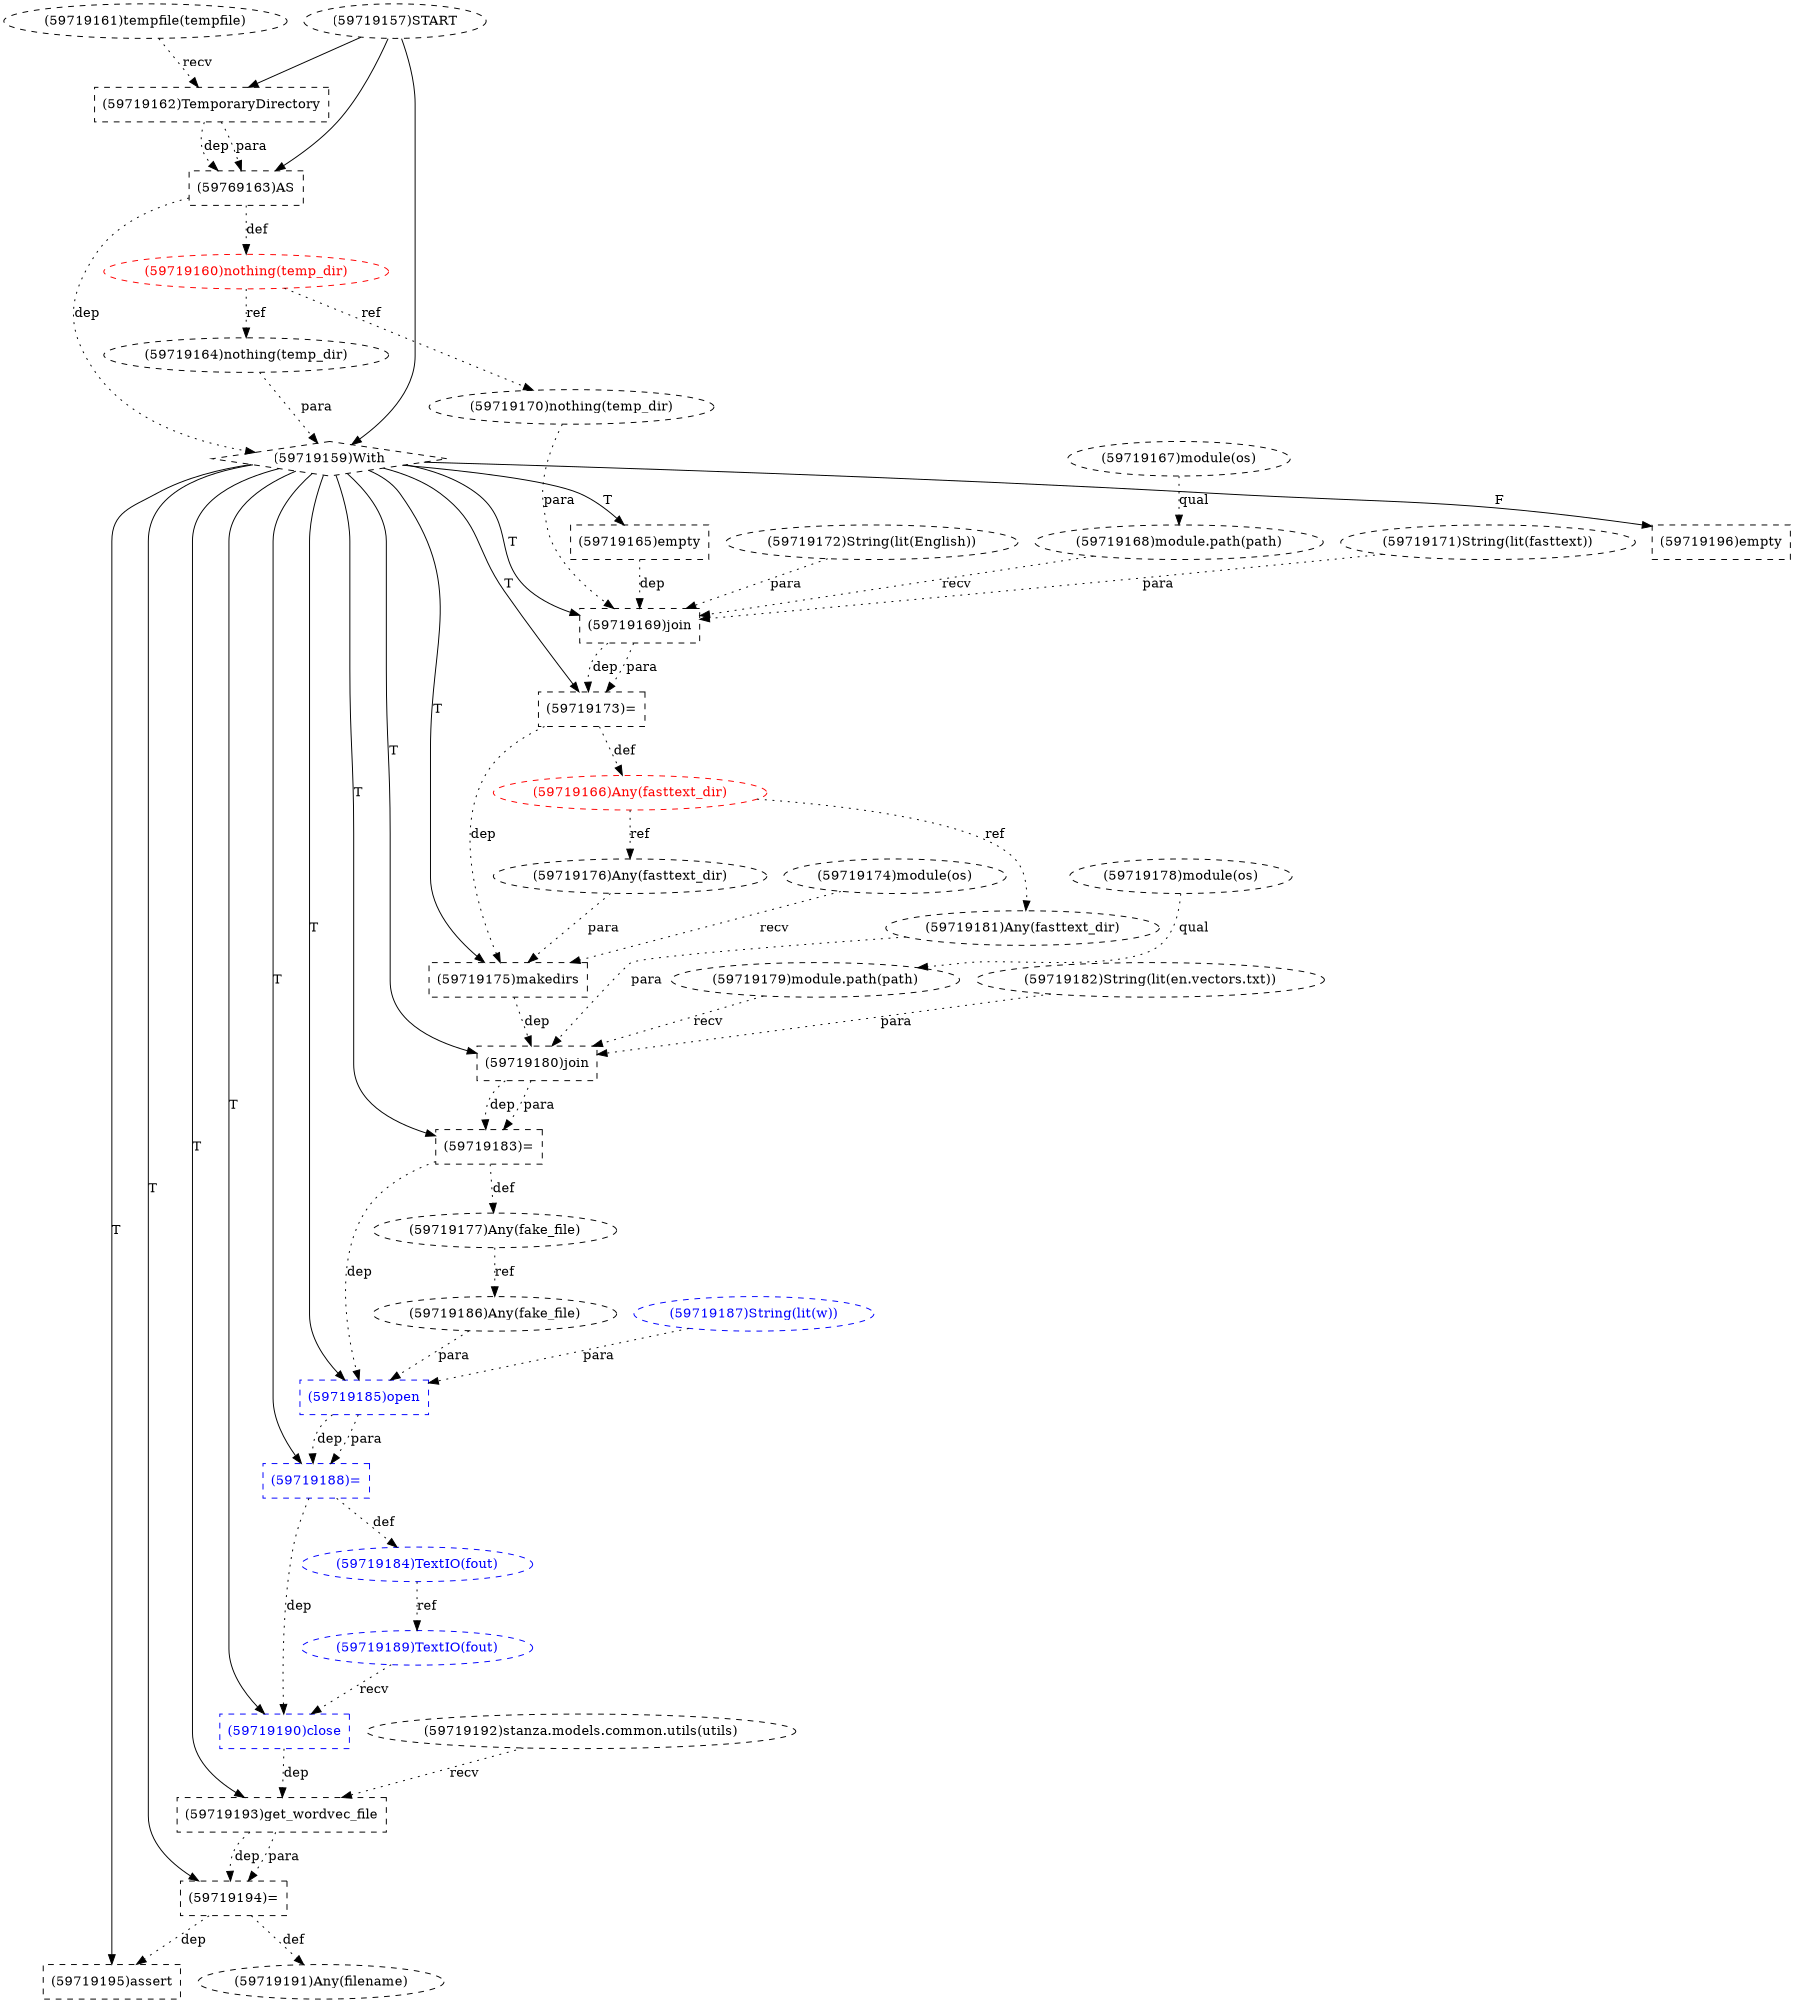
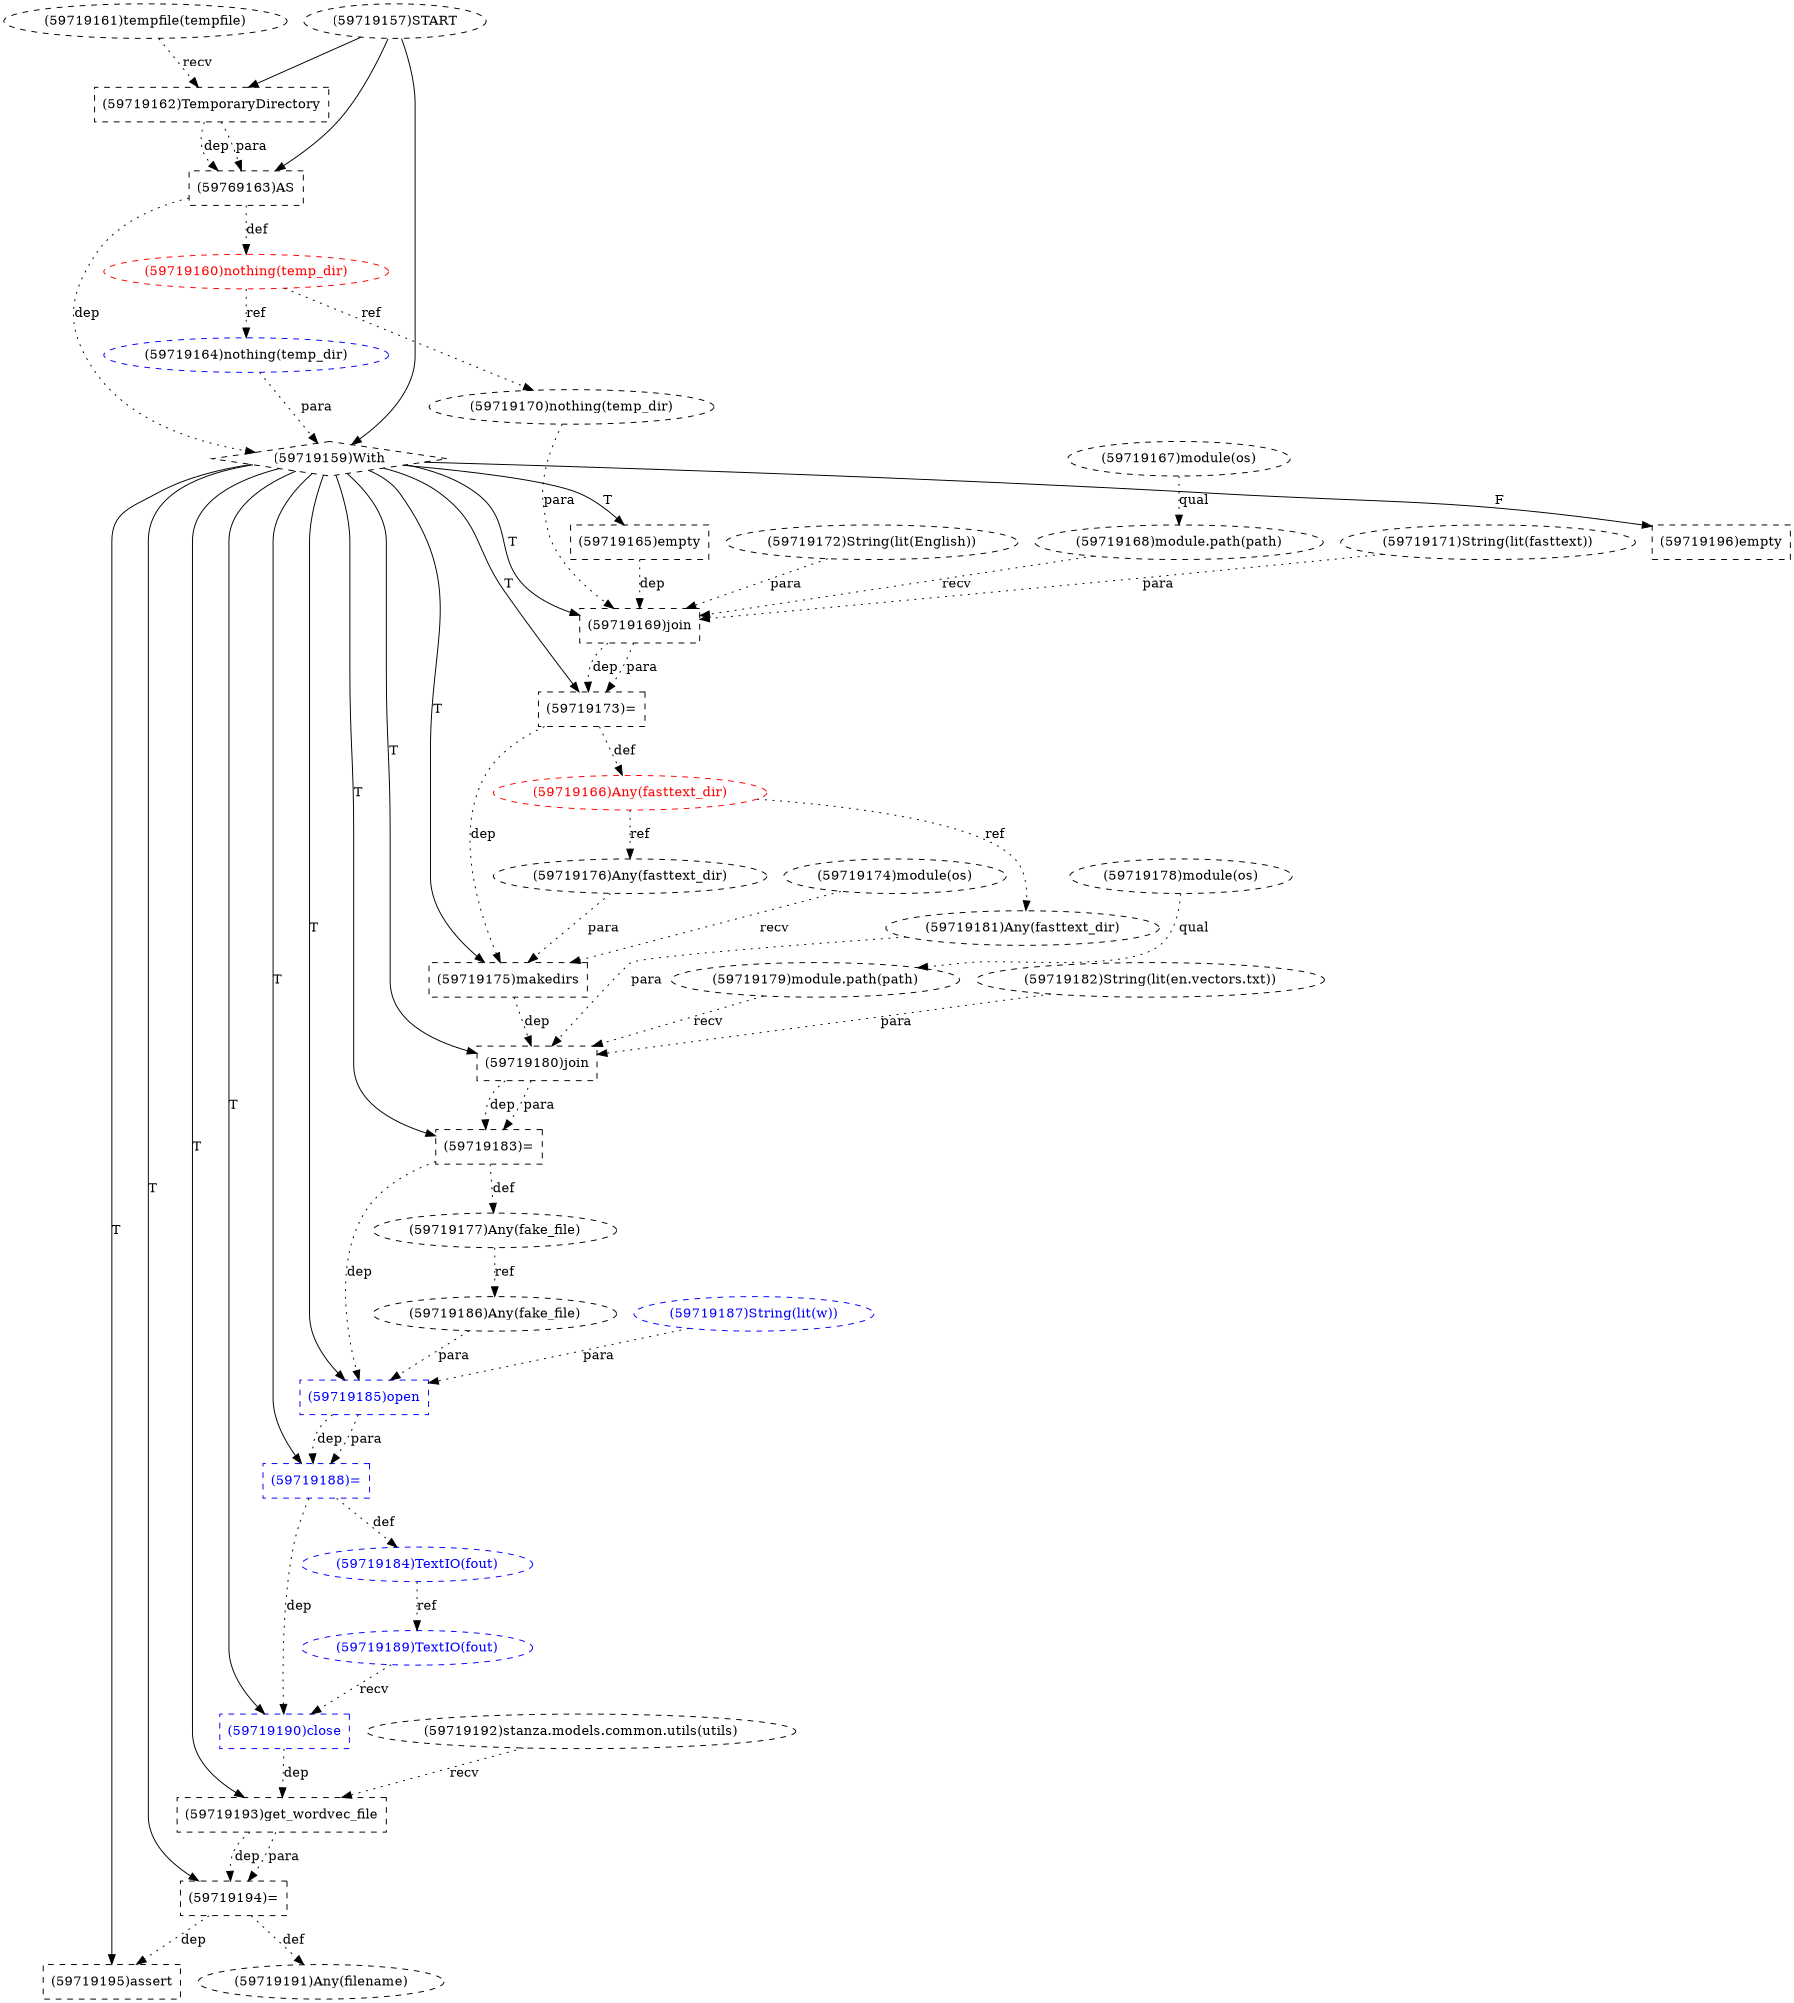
node "(59719164)nothing(temp_dir)": color black -> blue
